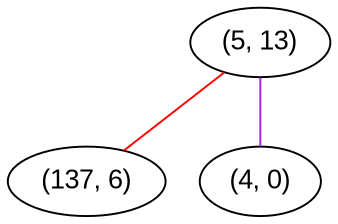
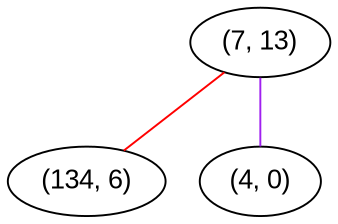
node "(5, 13)": label "(5, 13)" -> "(7, 13)"
node "(137, 6)": label "(137, 6)" -> "(134, 6)"
